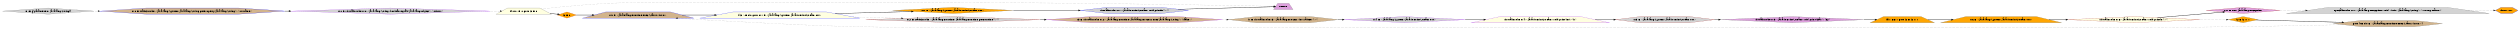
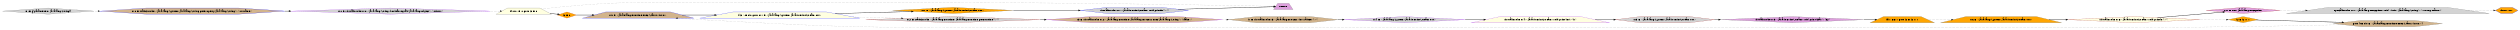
edge "if i1 == 1 goto i2 = i2 + 1" -> "$r6 = <java.lang.System: java.io.PrintStream out>": style bold -> dotted
